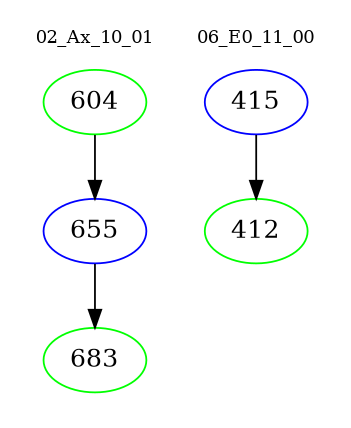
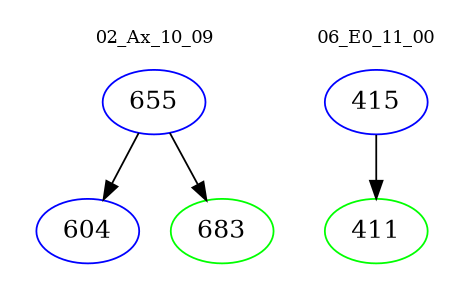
cluster "02_Ax_10_01": label "02_Ax_10_01" -> "02_Ax_10_09"
node "604": color green -> blue
edge "604" -> "655": reversed
node "412": label "412" -> "411"
